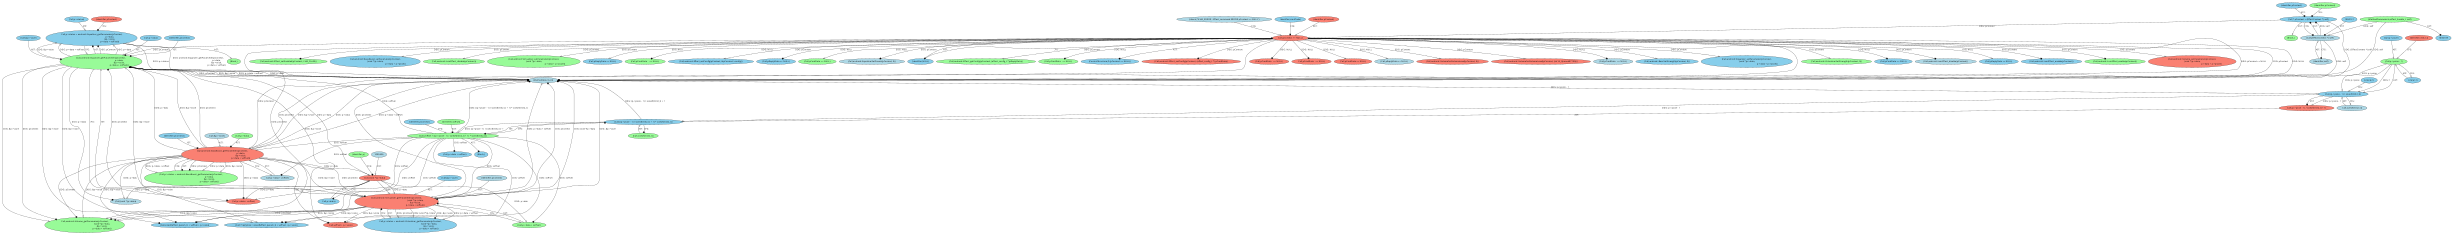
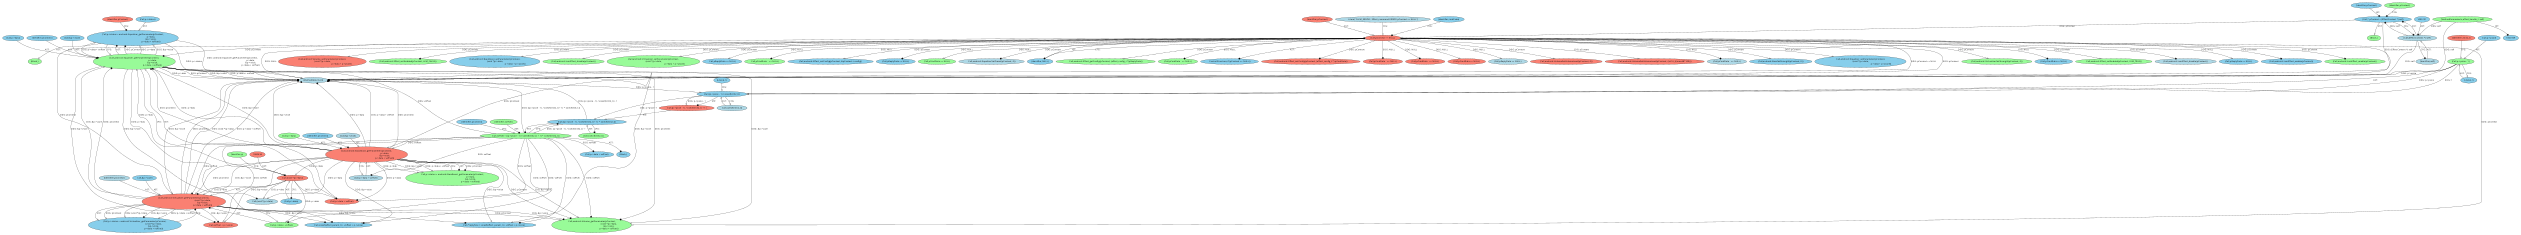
node "(Call,android::Effect_setEnabled(pContext, LVM_TRUE))": added
node "1000436": fillcolor lightblue -> salmon
